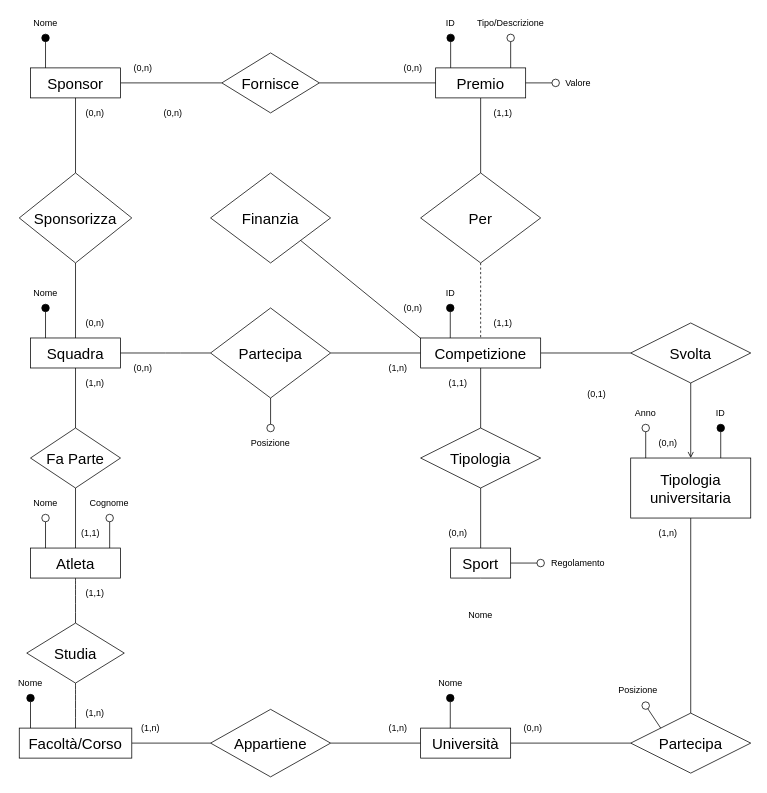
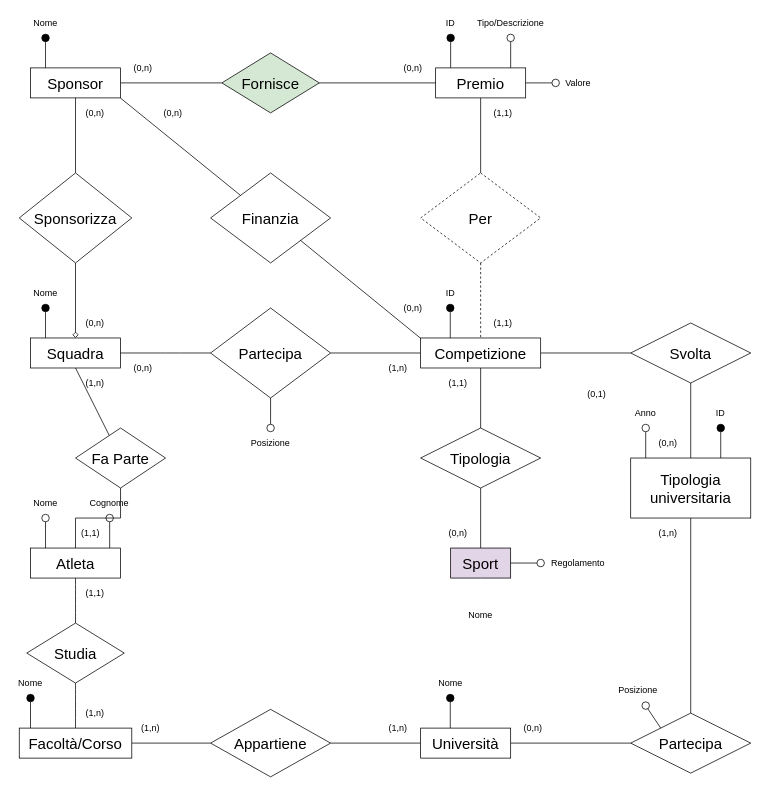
node "Fornisce": fillcolor #ffffff -> #d5e8d4
edge "Sponsor" -- "Finanzia": added
node "Per": style solid -> dashed
edge "Sponsorizza" -- "Squadra": arrowhead none -> diamond
edge "Svolta" -> "Tipologia universitaria": arrowhead open -> none
node "Fa Parte": moved (75, 458) -> (120, 458)
node "Sport": fillcolor #ffffff -> #e1d5e7
